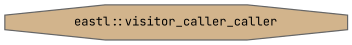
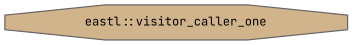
node "eastl::visitor_caller_caller": label "eastl::visitor_caller_caller" -> "eastl::visitor_caller_one"
